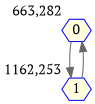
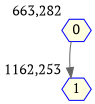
edge "1 1162,253" -> "0 663,282": removed
